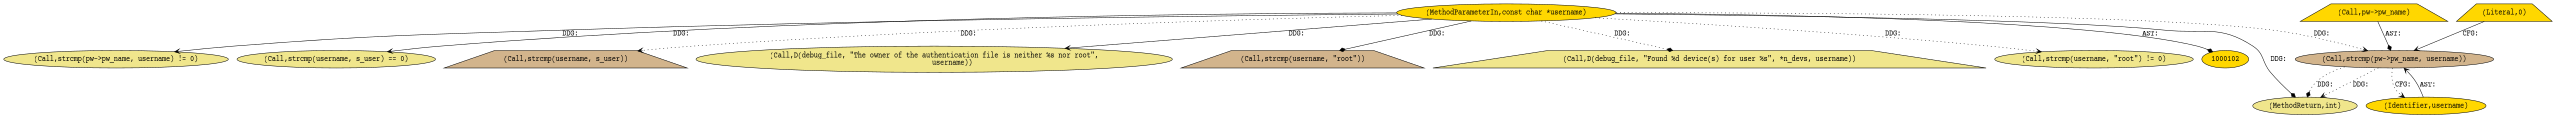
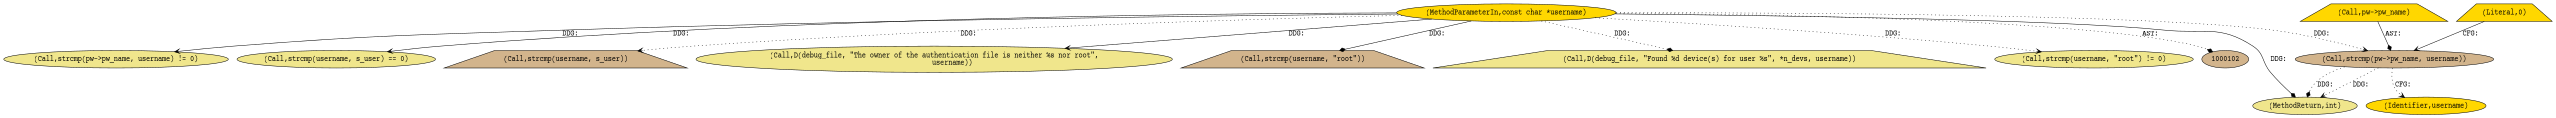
edge "(MethodParameterIn,const char *username)" -> "1000102": style solid -> dotted
node "1000102": fillcolor gold -> tan
edge "(Identifier,username)" -> "(Call,strcmp(pw->pw_name, username))": removed, label "AST:"
